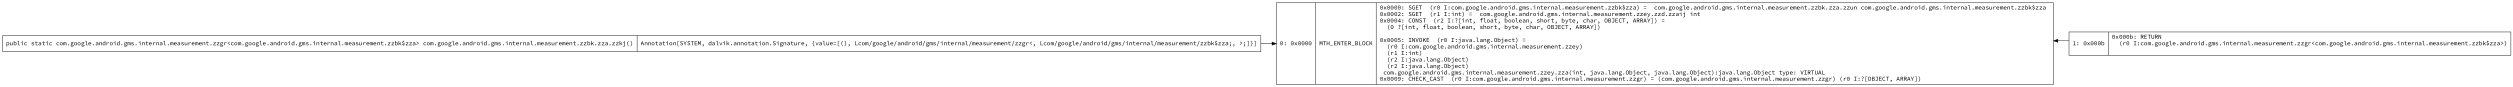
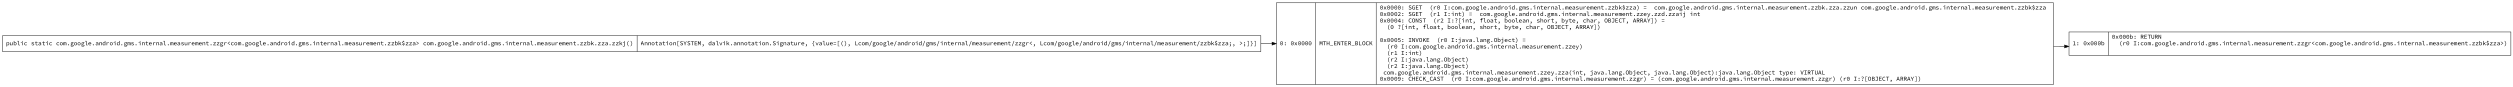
edge "1: 0x000b" -> "0: 0x0000": reversed
